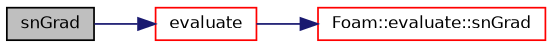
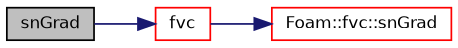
node "evaluate": label "evaluate" -> "fvc"
node "Foam::evaluate::snGrad": label "Foam::evaluate::snGrad" -> "Foam::fvc::snGrad"
